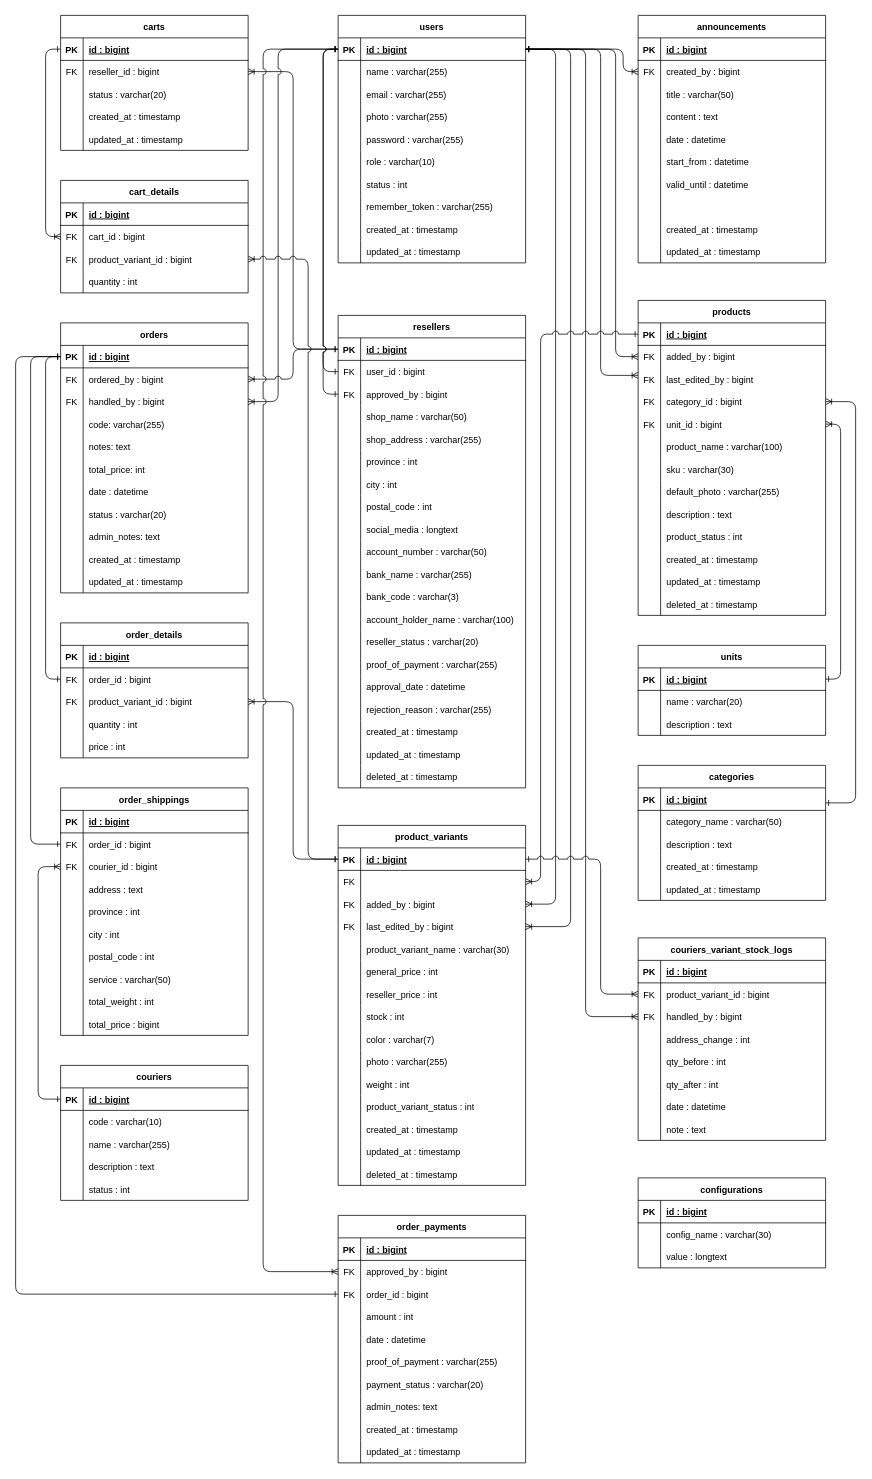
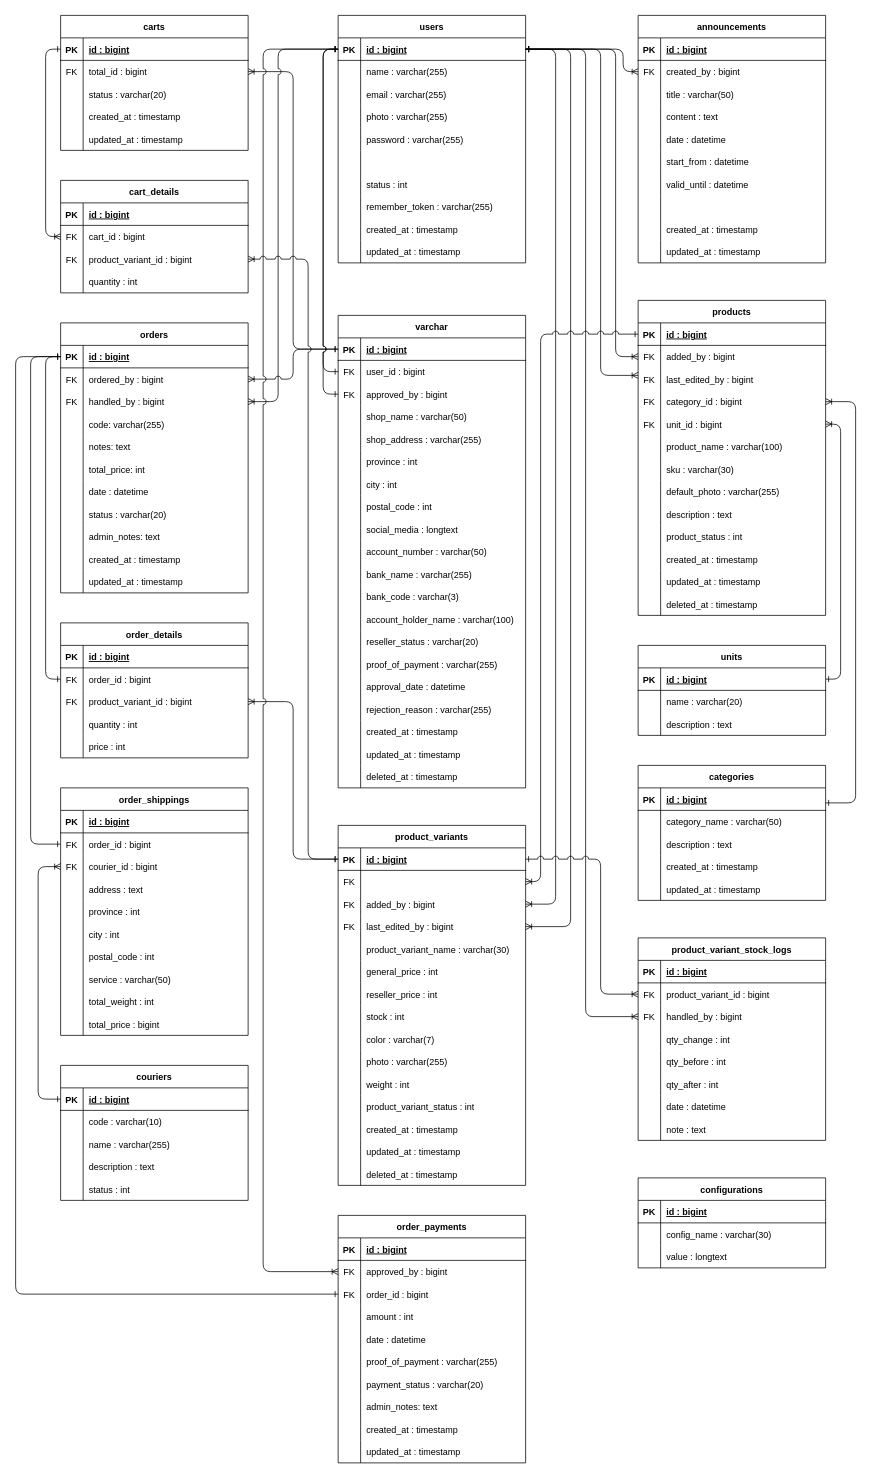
node "reseller_id : bigint": label "reseller_id : bigint" -> "total_id : bigint"
node "role : varchar(10)": removed
node "resellers": label "resellers" -> "varchar"
node "couriers_variant_stock_logs": label "couriers_variant_stock_logs" -> "product_variant_stock_logs"
node "address_change : int": label "address_change : int" -> "qty_change : int"
